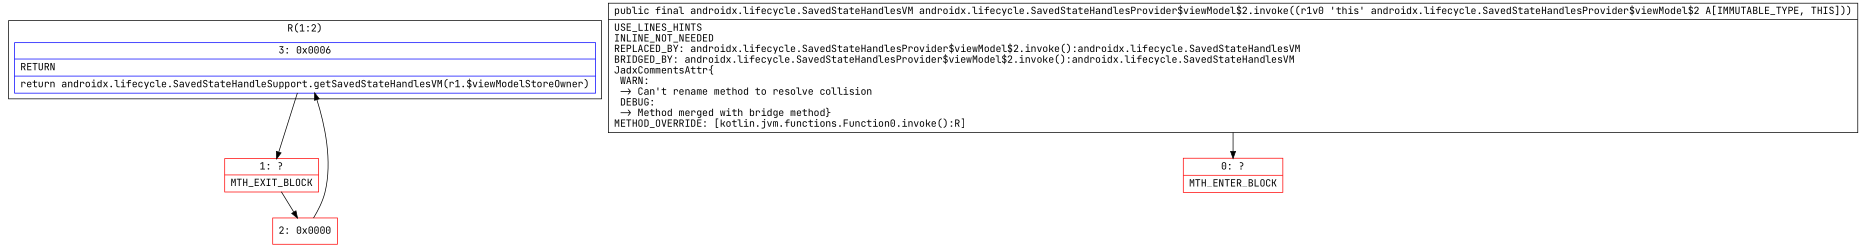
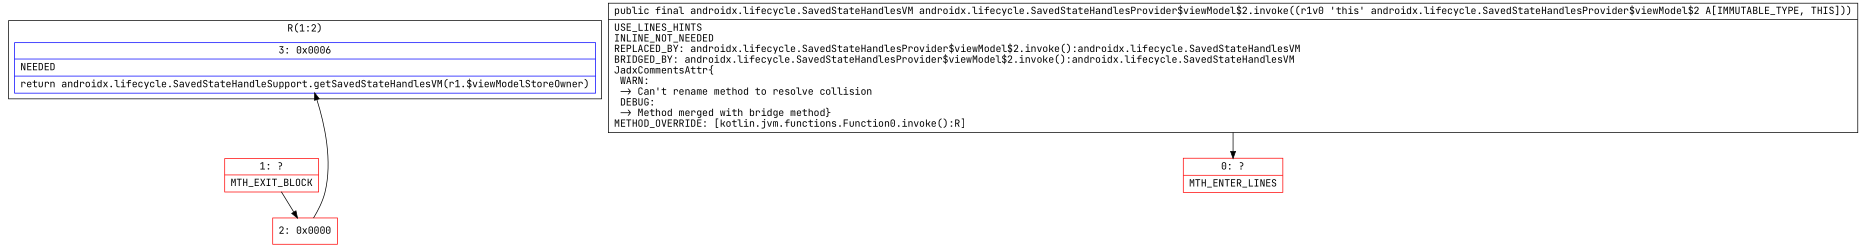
node "3: 0x0006": text "RETURN" -> "NEEDED"
edge "3: 0x0006" -> "1: ?": removed
node "0: ?": text "MTH_ENTER_BLOCK" -> "MTH_ENTER_LINES"
